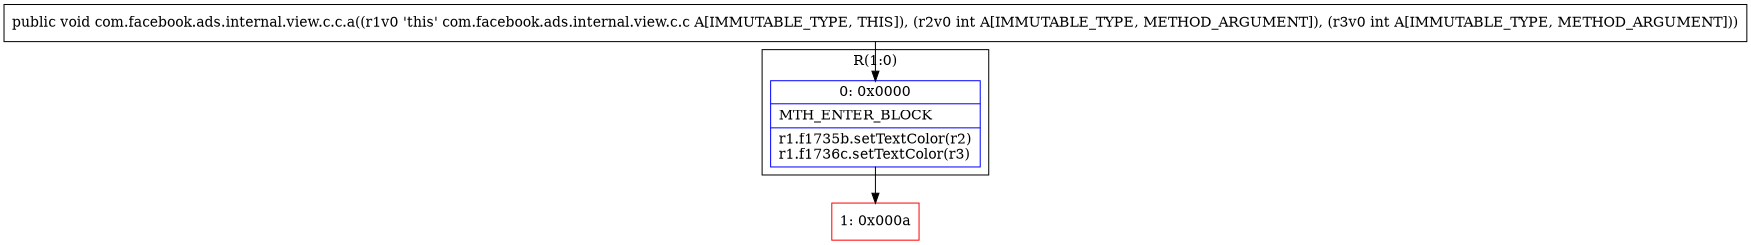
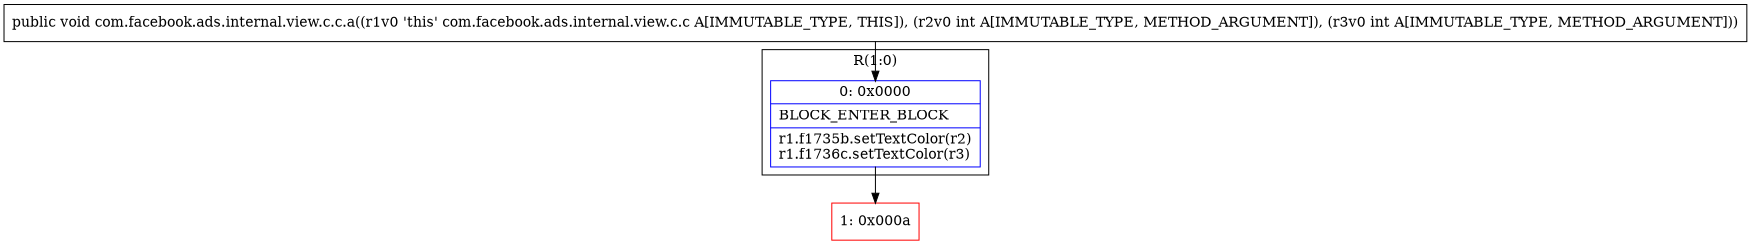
node "0: 0x0000": text "MTH_ENTER_BLOCK" -> "BLOCK_ENTER_BLOCK"
